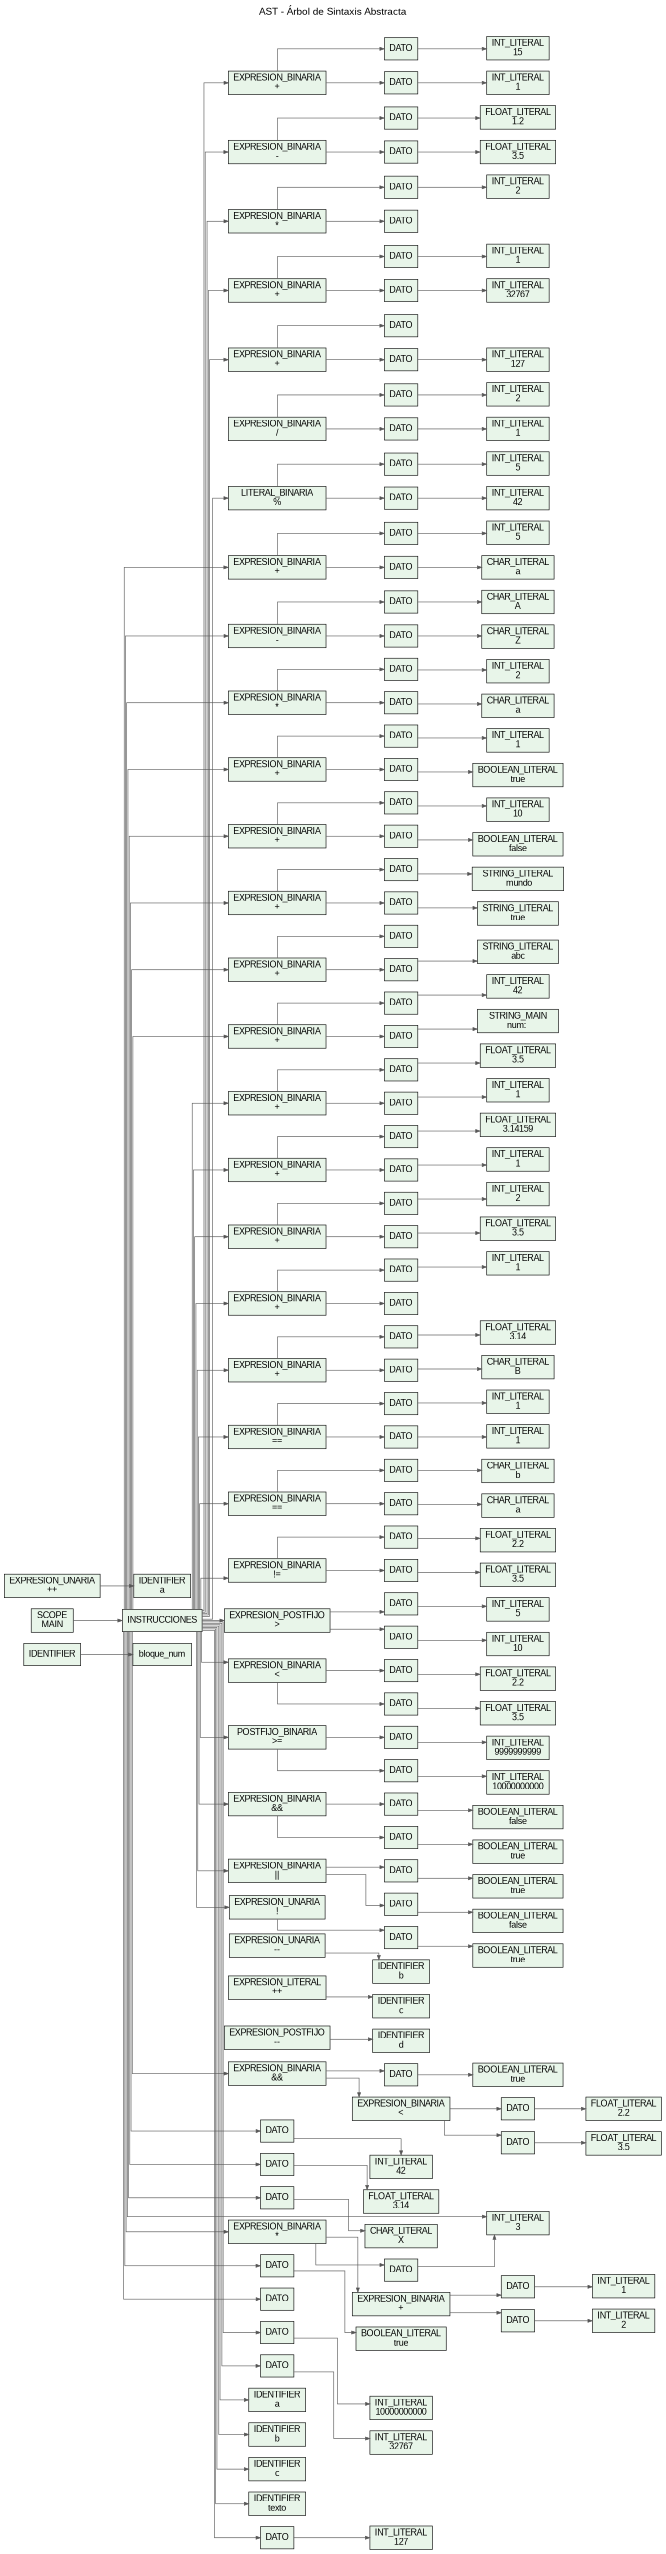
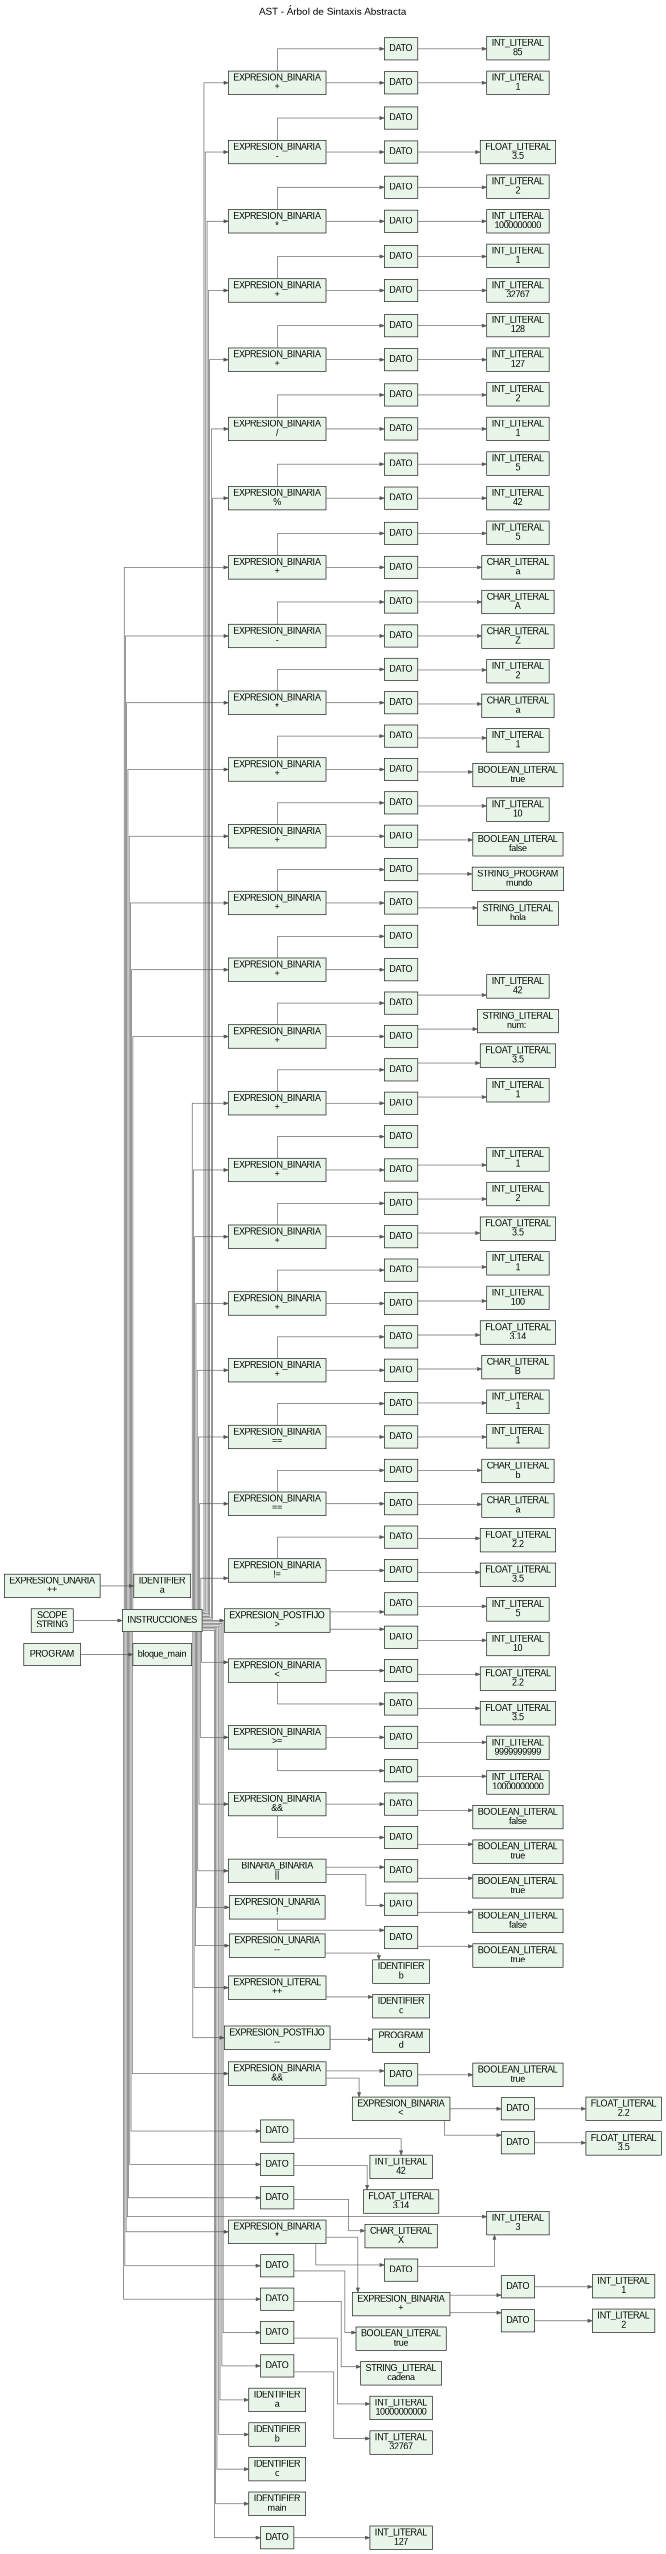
node "INT_LITERAL 15": label "INT_LITERAL 15" -> "INT_LITERAL 85"
node "FLOAT_LITERAL 1.2": removed
node "INT_LITERAL 1000000000": added
node "INT_LITERAL 128": added
node "LITERAL_BINARIA %": label "LITERAL_BINARIA %" -> "EXPRESION_BINARIA %"
node "STRING_LITERAL mundo": label "STRING_LITERAL mundo" -> "STRING_PROGRAM mundo"
node "STRING_LITERAL true": label "STRING_LITERAL true" -> "STRING_LITERAL hola"
node "STRING_LITERAL abc": removed
node "STRING_MAIN num:": label "STRING_MAIN num:" -> "STRING_LITERAL num:"
edge "INSTRUCCIONES" -> "EXPRESION_BINARIA /": added
node "FLOAT_LITERAL 3.14159": removed
node "INT_LITERAL 100": added
node "SCOPE MAIN": label "SCOPE MAIN" -> "SCOPE STRING"
node "IDENTIFIER": label "IDENTIFIER" -> "PROGRAM"
node "bloque_num": label "bloque_num" -> "bloque_main"
node "POSTFIJO_BINARIA >=": label "POSTFIJO_BINARIA >=" -> "EXPRESION_BINARIA >="
edge "INSTRUCCIONES" -> "EXPRESION_UNARIA --": added
edge "INSTRUCCIONES" -> "EXPRESION_LITERAL ++": added
edge "INSTRUCCIONES" -> "EXPRESION_POSTFIJO --": added
node "EXPRESION_BINARIA ||": label "EXPRESION_BINARIA ||" -> "BINARIA_BINARIA ||"
node "IDENTIFIER d": label "IDENTIFIER d" -> "PROGRAM d"
node "STRING_LITERAL cadena": added
node "IDENTIFIER texto": label "IDENTIFIER texto" -> "IDENTIFIER main"
